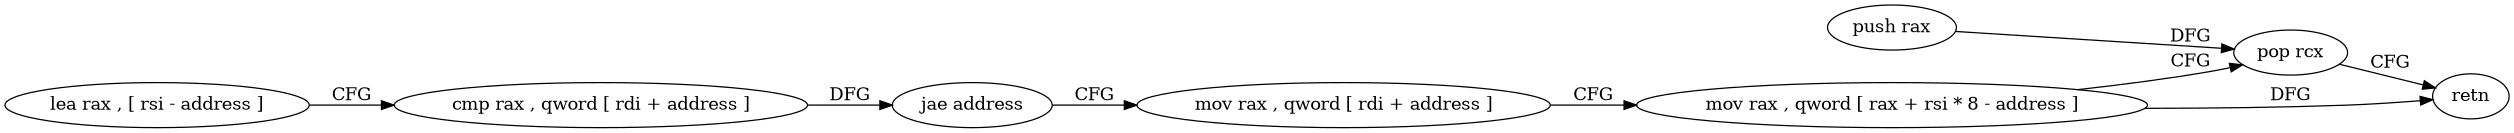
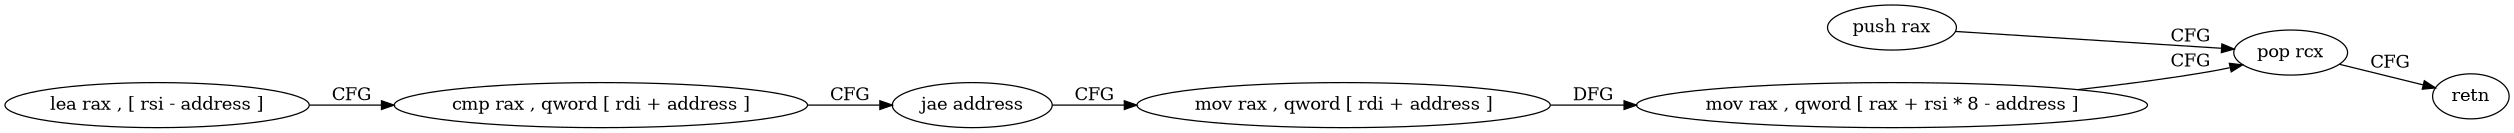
edge "push rax" -> "pop rcx": label "DFG" -> "CFG"
edge "cmp rax , qword [ rdi + address ]" -> "jae address": label "DFG" -> "CFG"
edge "mov rax , qword [ rdi + address ]" -> "mov rax , qword [ rax + rsi * 8 - address ]": label "CFG" -> "DFG"
edge "mov rax , qword [ rax + rsi * 8 - address ]" -> "retn": removed, label "DFG"
